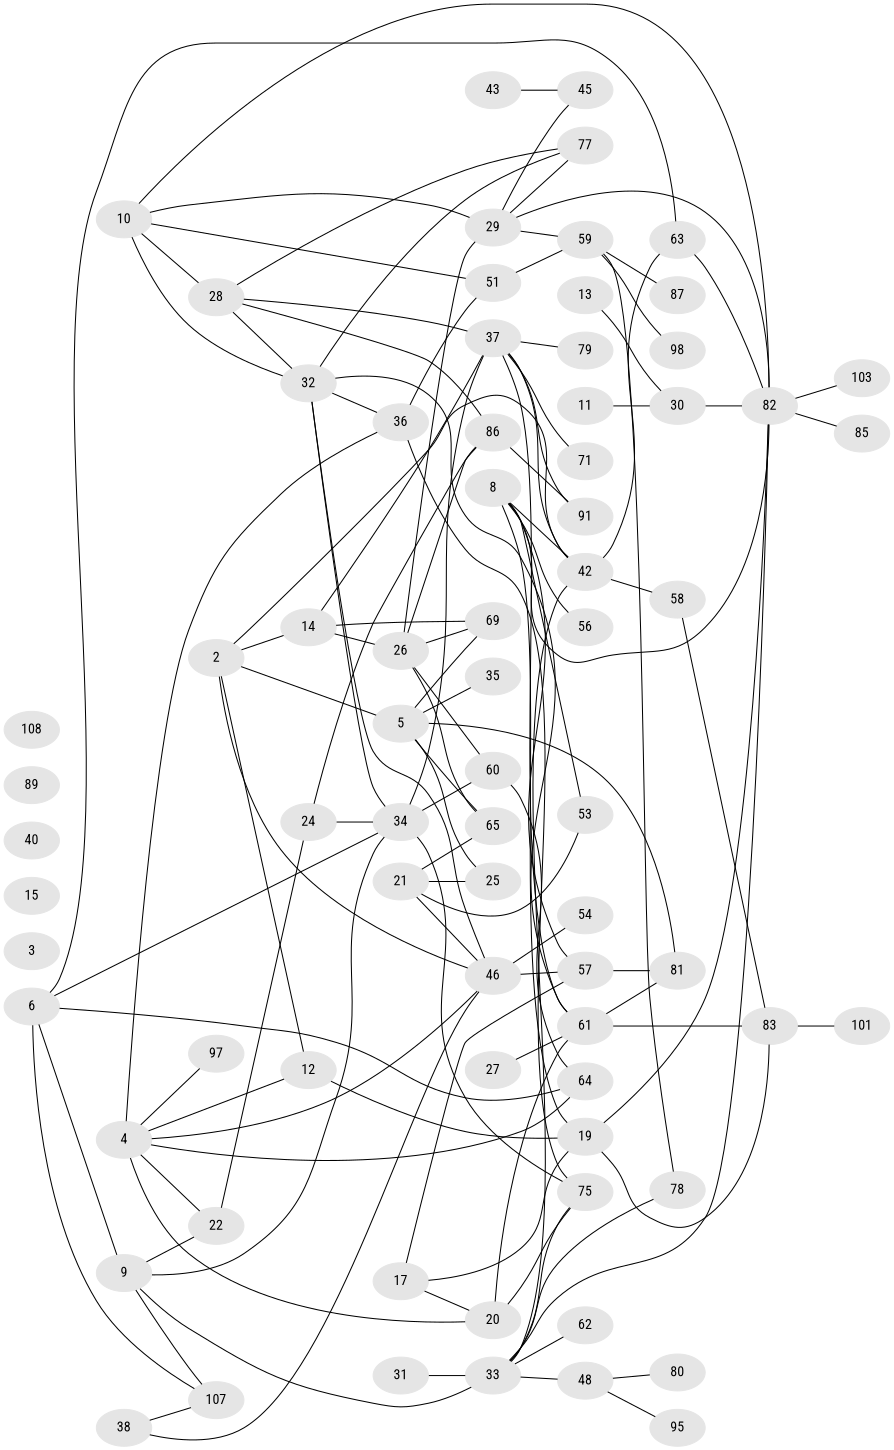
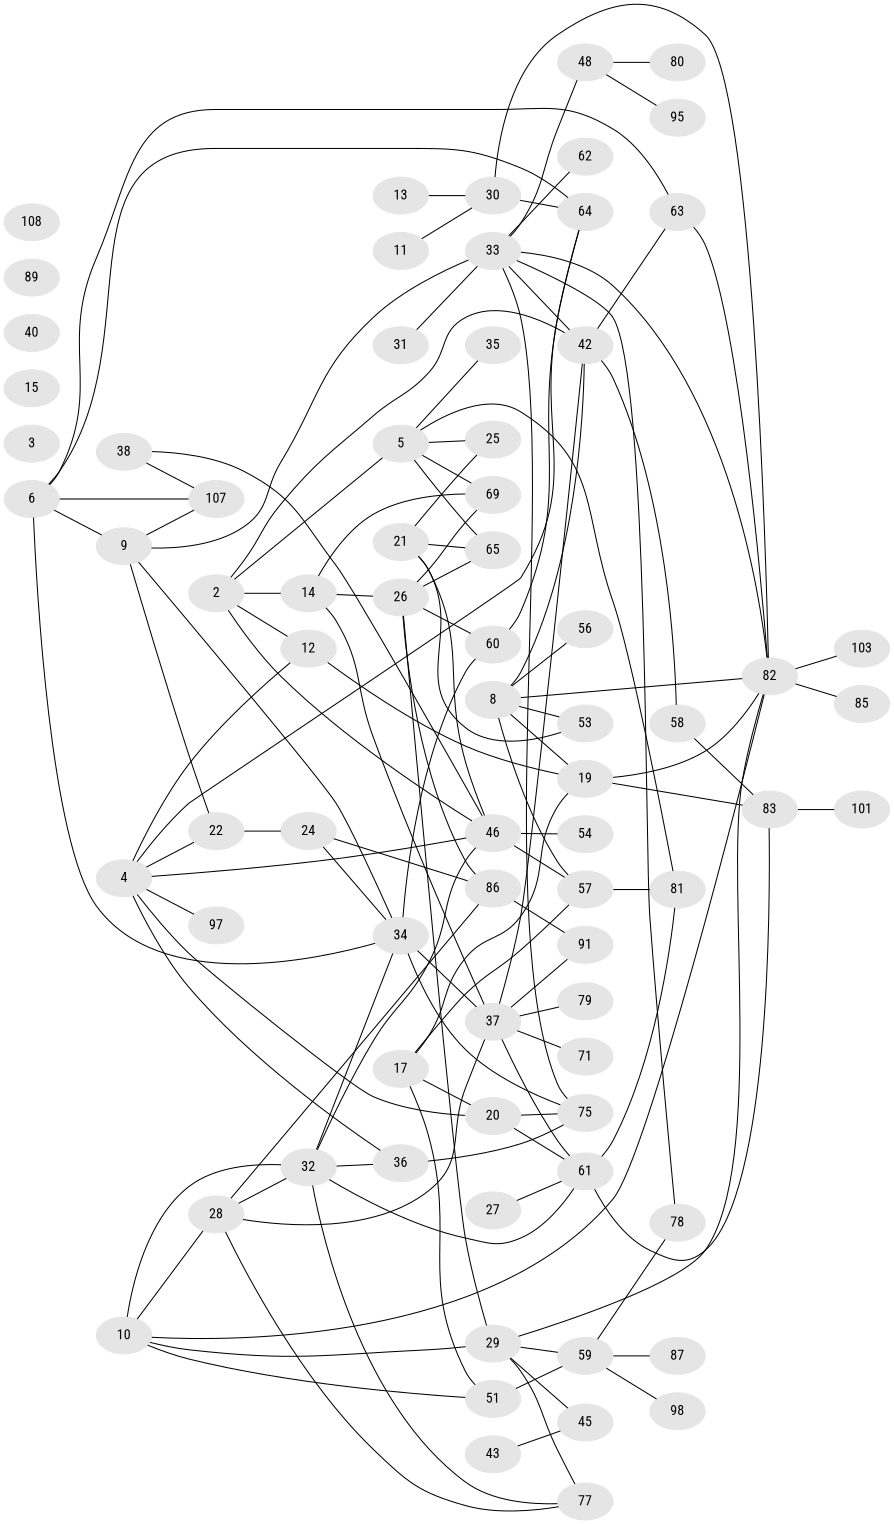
edge "30" -- "64": added
edge "51" -- "36": now "51" -- "17"
